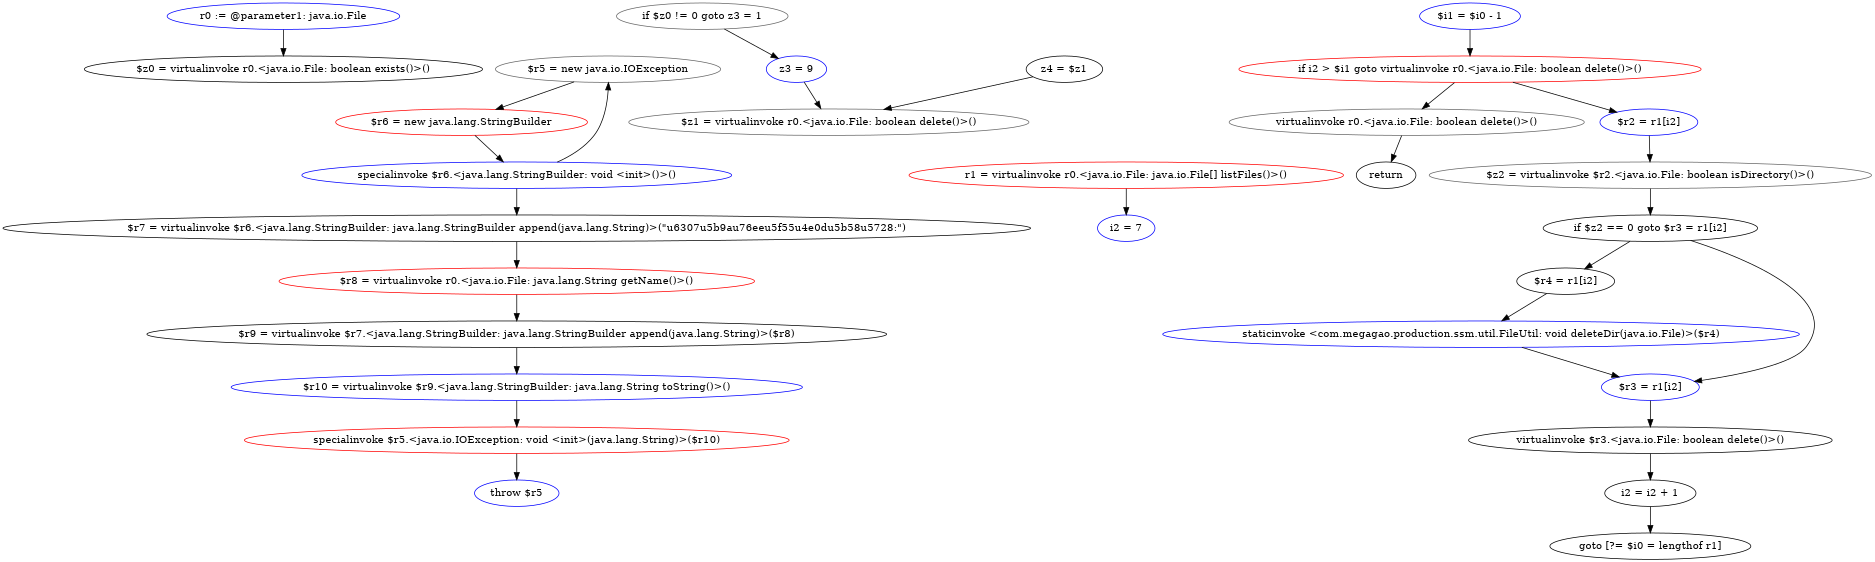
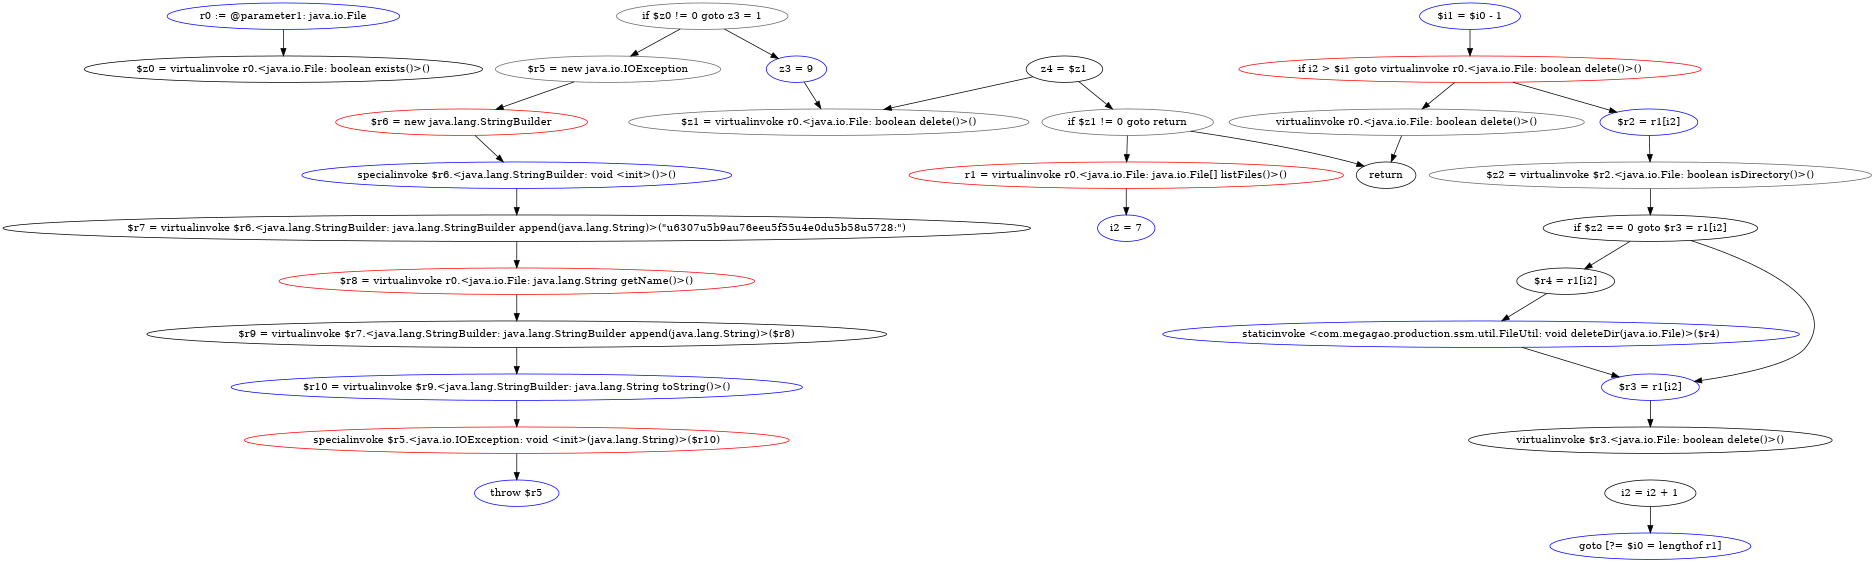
node "if $z1 != 0 goto return": added
edge "specialinvoke $r6.<java.lang.StringBuilder: void <init>()>()" -> "$r5 = new java.io.IOException": now "if $z0 != 0 goto z3 = 1" -> "$r5 = new java.io.IOException"
edge "virtualinvoke $r3.<java.io.File: boolean delete()>()" -> "i2 = i2 + 1": removed
node "goto [?= $i0 = lengthof r1]": color black -> blue
